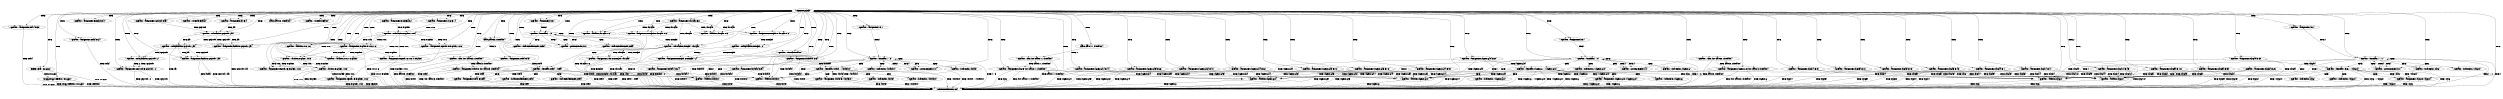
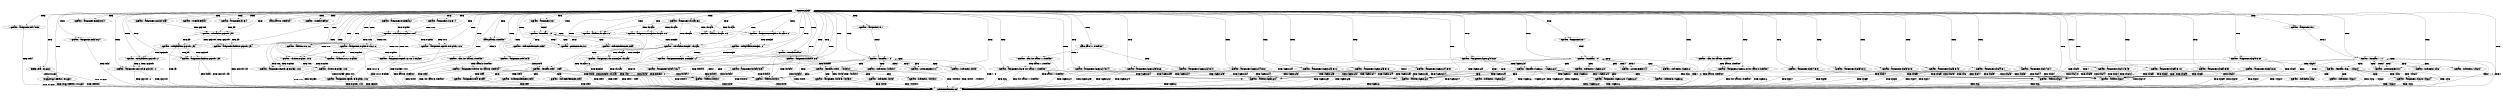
edge "(METHOD,gqkxjb)" -> "(<operator>.assignment,rhgemwy[2] = 40)": now "(calloc,calloc(11, sizeof(int)))" -> "(<operator>.assignment,rhgemwy[2] = 40)"
